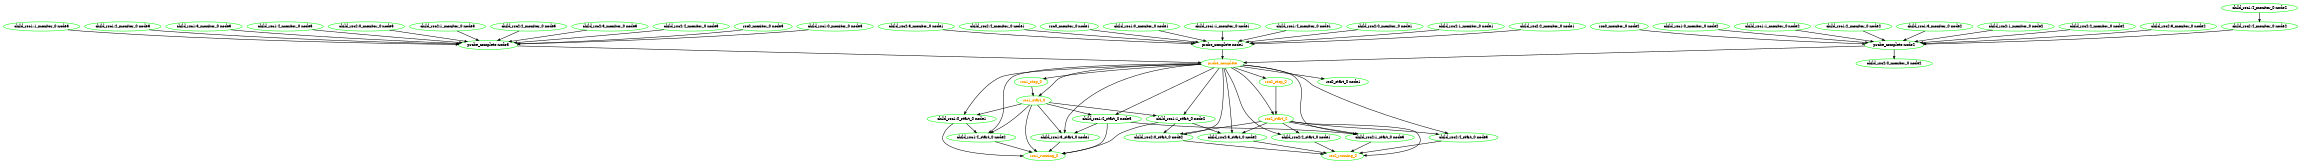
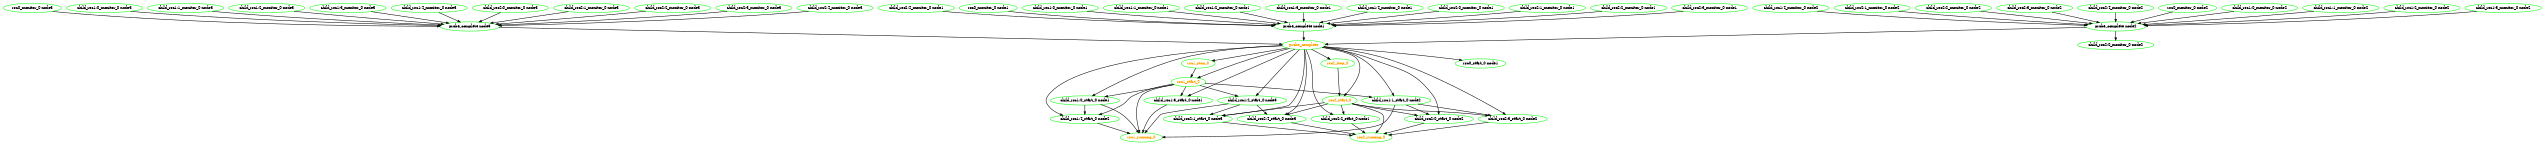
node "child_rsc1:2_monitor_0 node1": added
node "child_rsc1:3_monitor_0 node1": added
edge "child_rsc1:4_monitor_0 node2" -> "child_rsc2:4_monitor_0 node2": now "child_rsc1:4_monitor_0 node2" -> "probe_complete node2"
edge "child_rsc1:2_start_0 node3" -> "child_rsc1:3_start_0 node1": now "child_rsc1:2_start_0 node3" -> "child_rsc2:4_start_0 node3"
